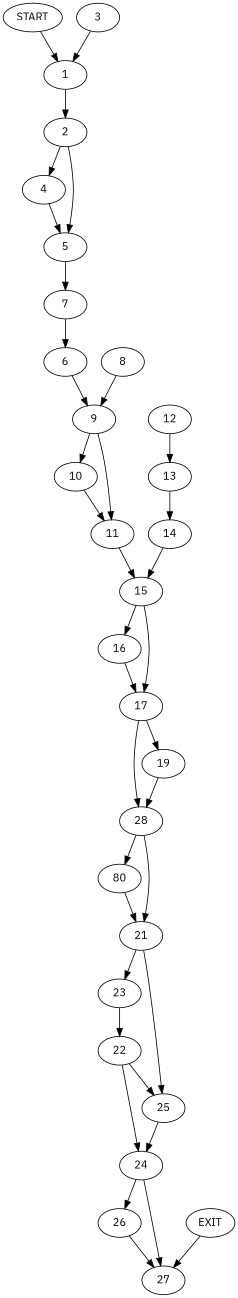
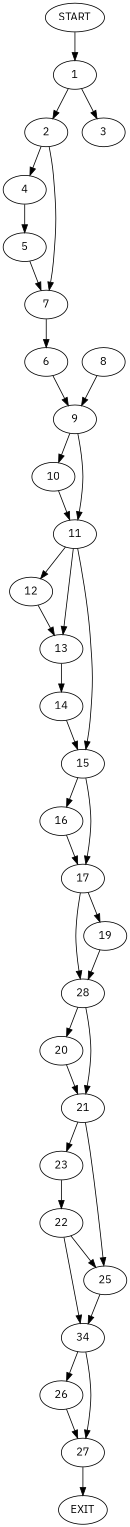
edge "3" -> "1": reversed
edge "2" -> "5": now "2" -> "7"
edge "11" -> "12": added
edge "11" -> "13": added
node "80": label "80" -> "20"
node "24": label "24" -> "34"
edge "EXIT" -> "27": reversed
